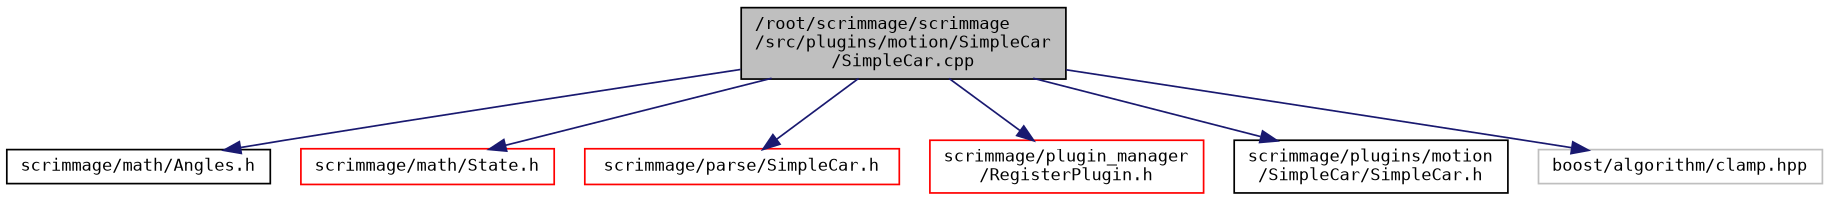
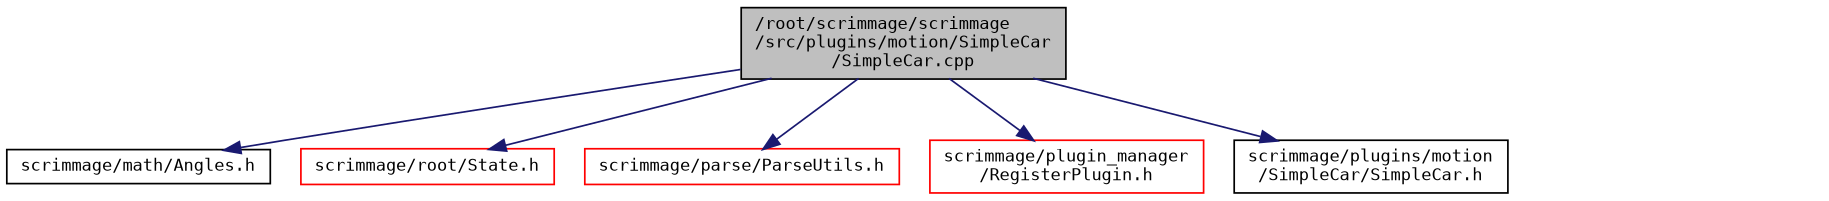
node "scrimmage/math/State.h": label "scrimmage/math/State.h" -> "scrimmage/root/State.h"
node "scrimmage/parse/SimpleCar.h": label "scrimmage/parse/SimpleCar.h" -> "scrimmage/parse/ParseUtils.h"
node "boost/algorithm/clamp.hpp": removed
